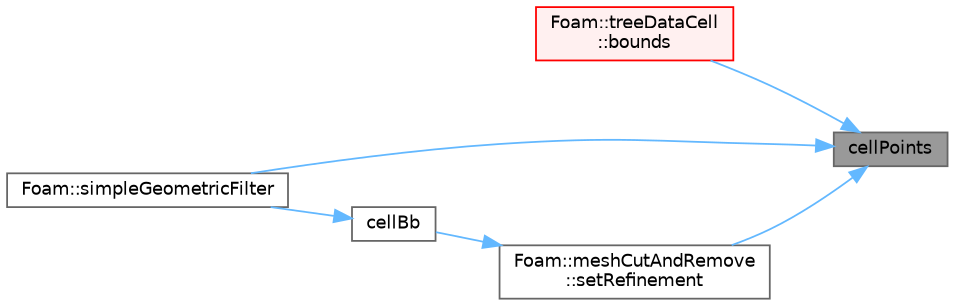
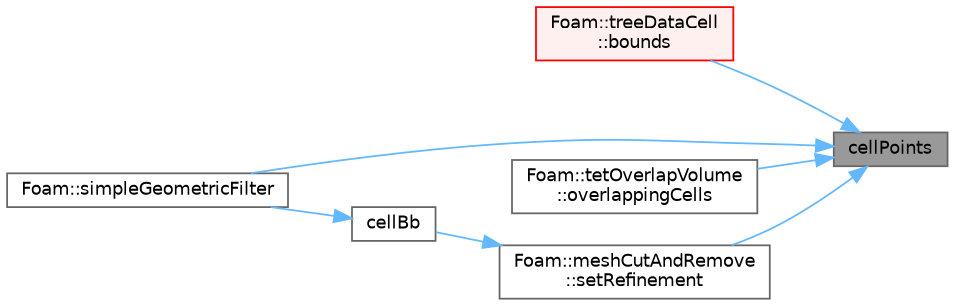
node "Foam::tetOverlapVolume ::overlappingCells": added
